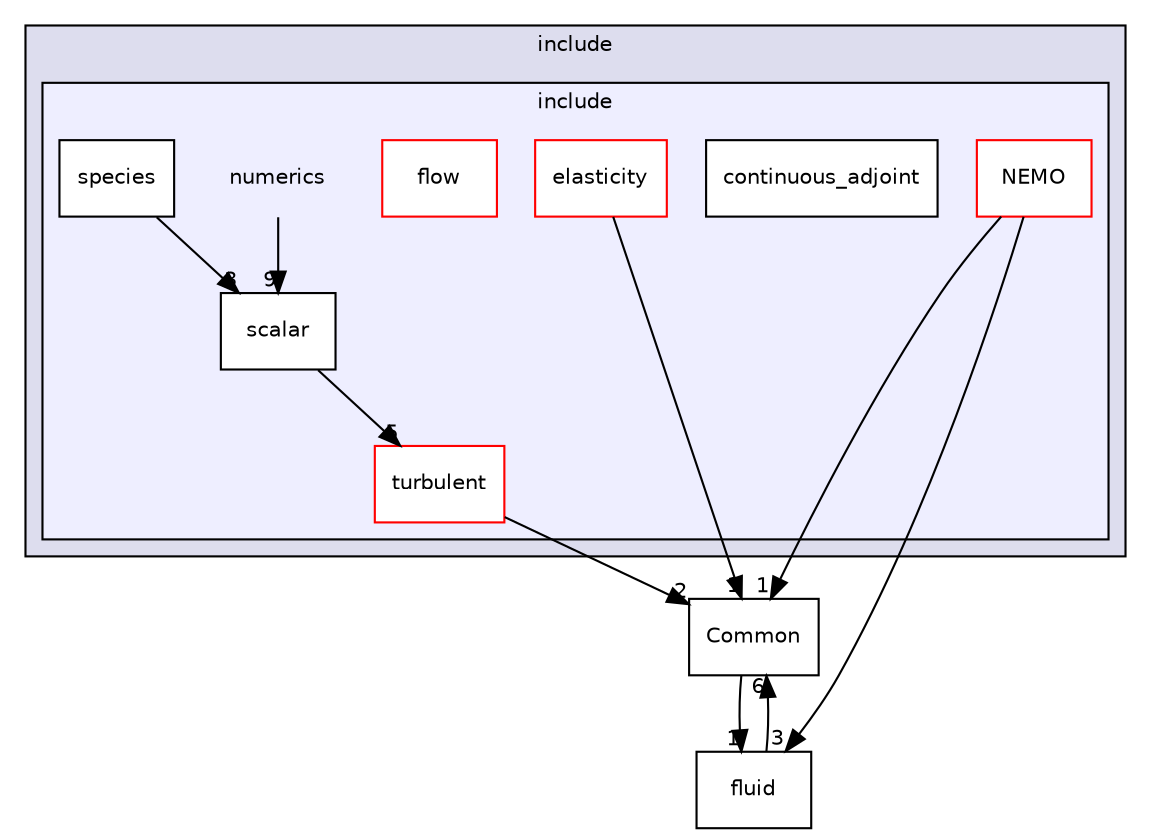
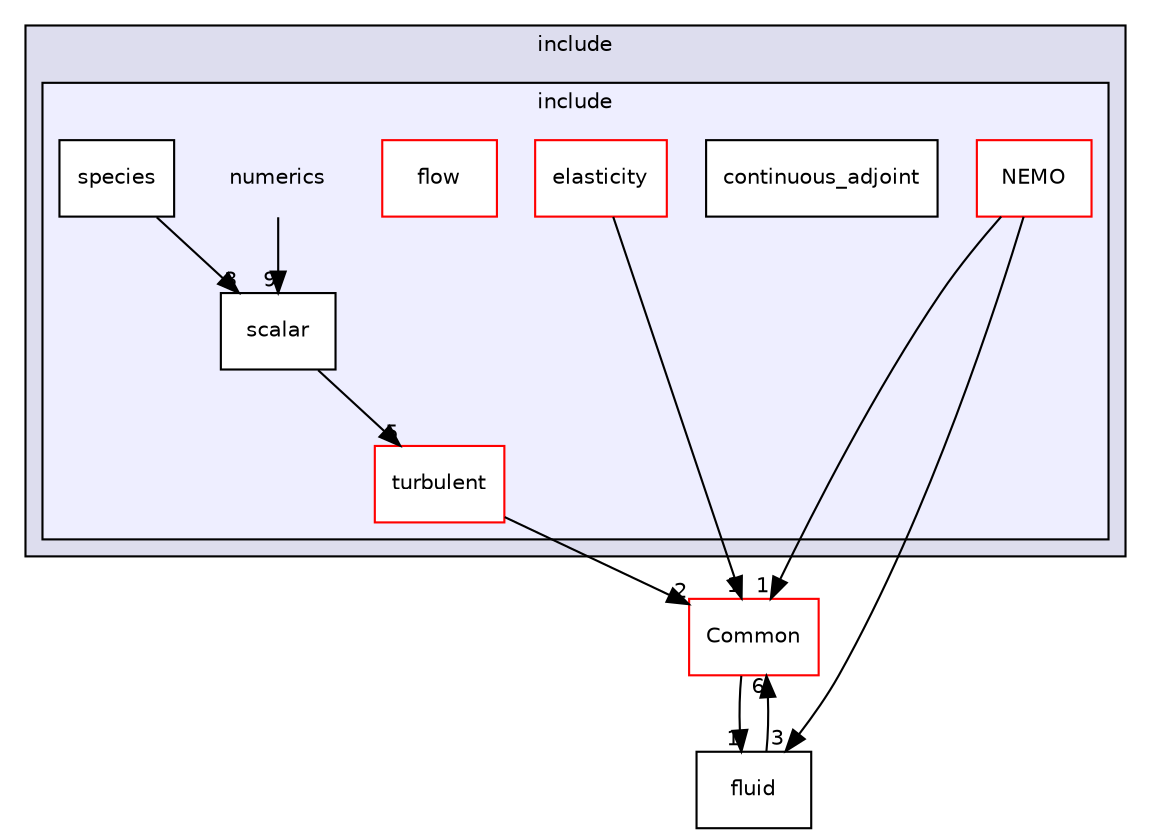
node "Common": color black -> red
